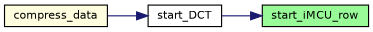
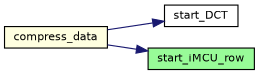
edge "start_DCT" -> "start_iMCU_row": now "compress_data" -> "start_iMCU_row"
